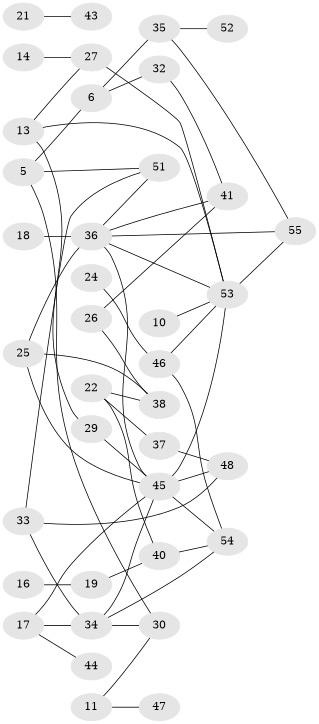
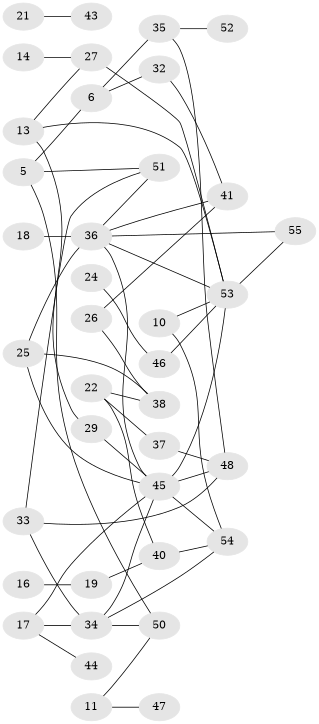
edge "35" -- "55": now "35" -- "48"
edge "46" -- "54": now "10" -- "54"
node "30": label "30" -> "50"
